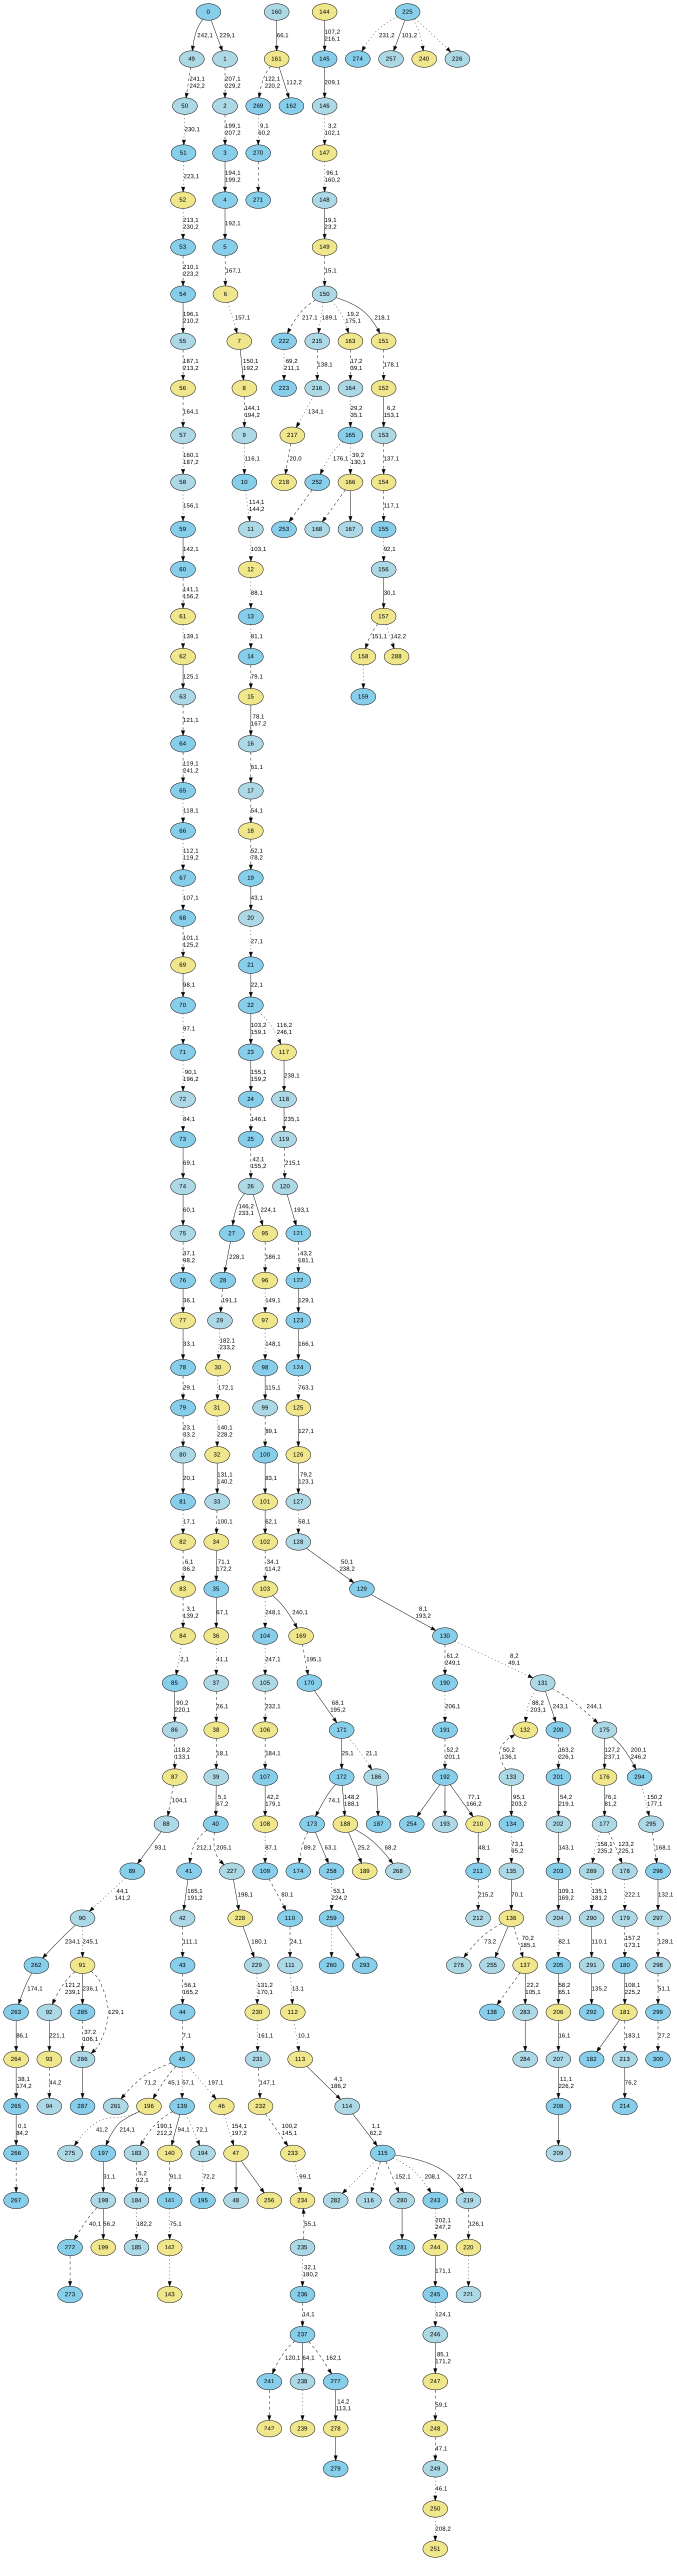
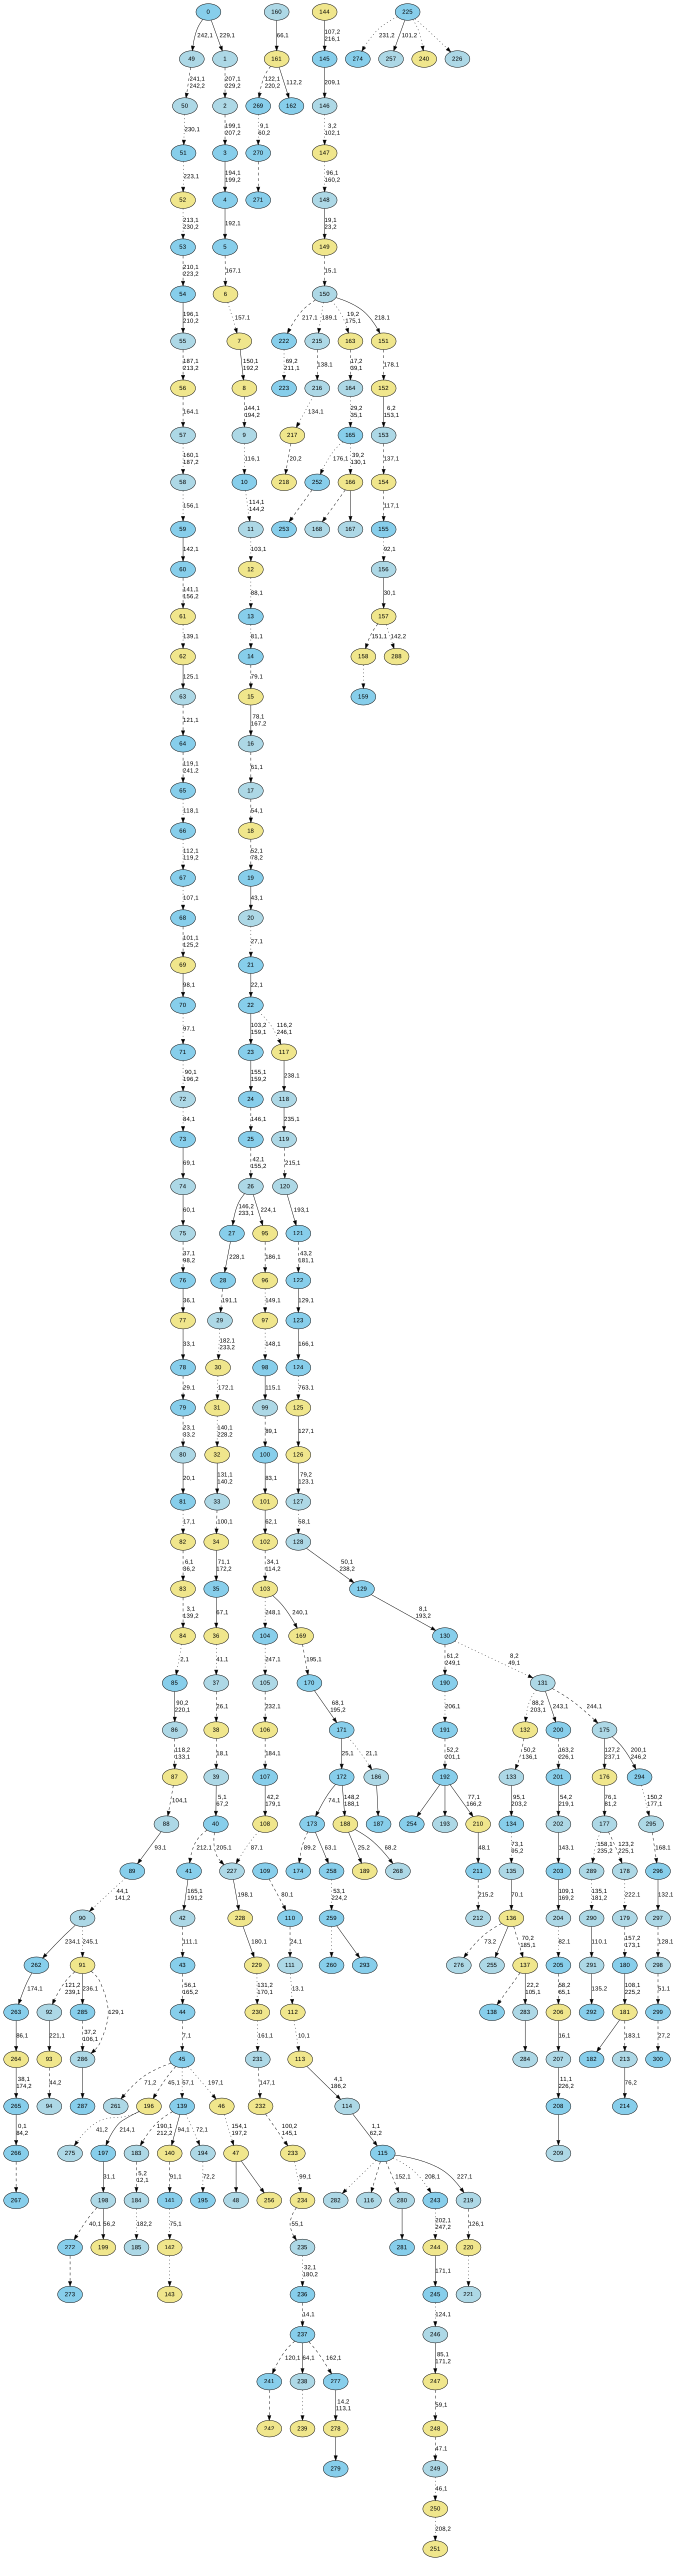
edge "217" -> "218": label "20,0" -> "20,2"
edge "133" -> "132": reversed
edge "108" -> "109": now "108" -> "227"
node "229": fillcolor lightblue -> khaki
edge "205" -> "206": style solid -> dashed
edge "235" -> "234": reversed
